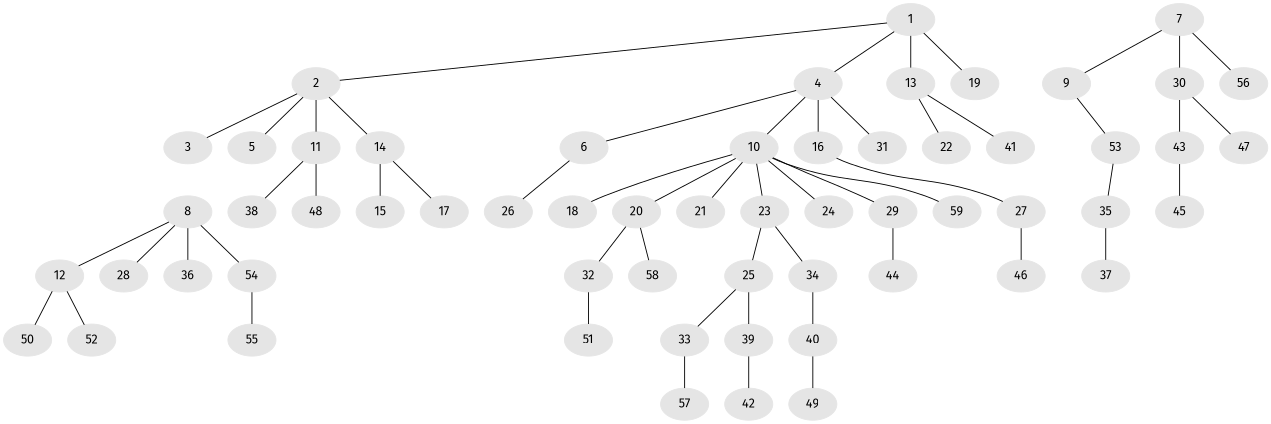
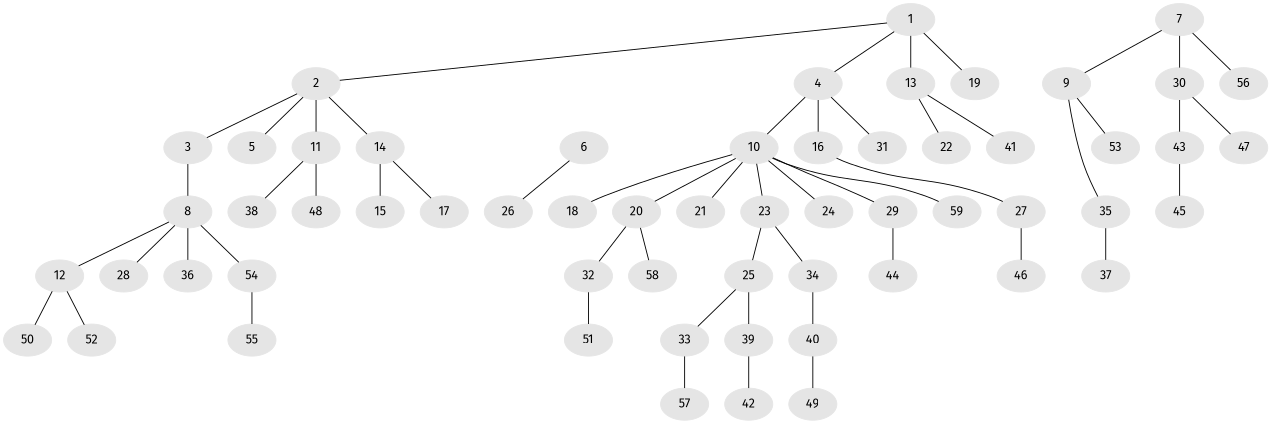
edge "4" -- "6": removed
edge "3" -- "8": added
edge "53" -- "35": now "9" -- "35"
